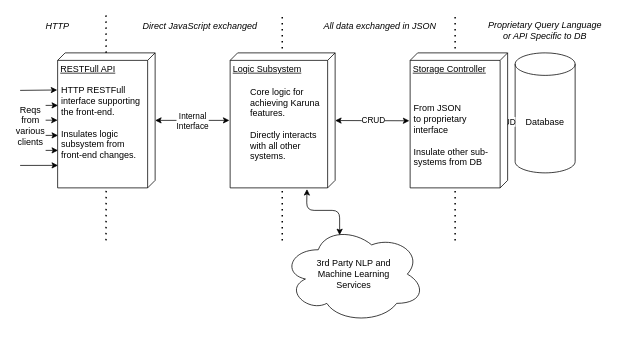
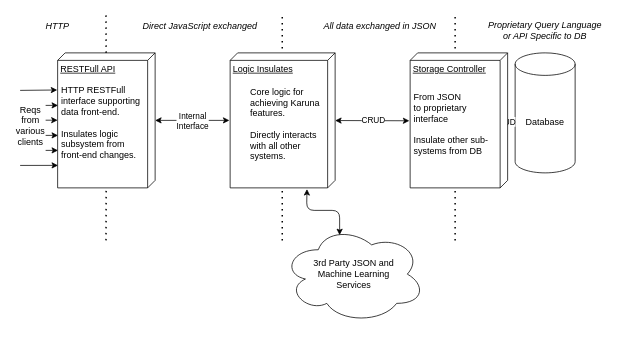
node "Logic Subsystem": label "Logic Subsystem" -> "Logic Insulates"
node "HTTP RESTFull interface supporting the front-end. Insulates logic subsystem from front-end changes.": label "HTTP RESTFull interface supporting the front-end. Insulates logic subsystem from front-end changes." -> "HTTP RESTFull interface supporting data front-end. Insulates logic subsystem from front-end changes."
node "From JSON to proprietary interface Insulate other sub- systems from DB": moved (454, 135) -> (454, 124)
node "3rd Party NLP and Machine Learning Services": label "3rd Party NLP and Machine Learning Services" -> "3rd Party JSON and Machine Learning Services"
